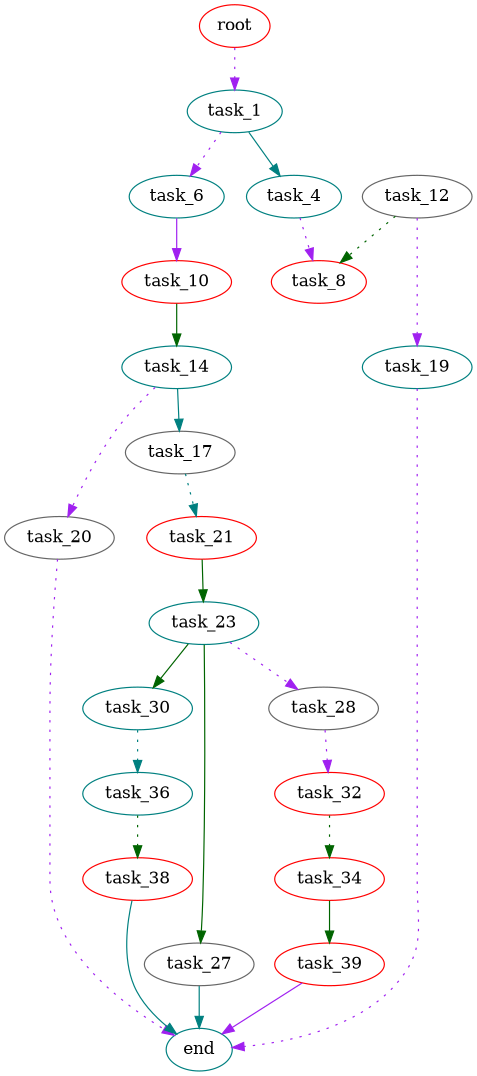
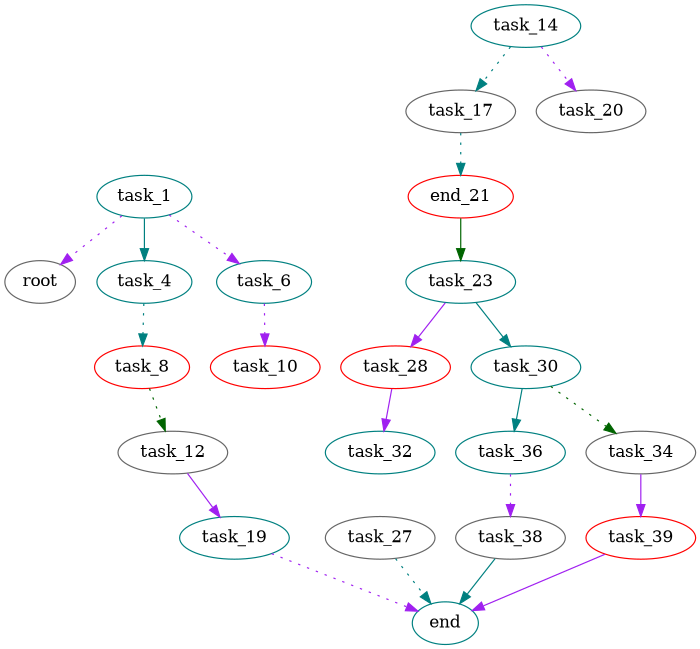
node "root": color red -> gray40
edge "root" -> "task_1": reversed
edge "task_4" -> "task_8": color purple -> teal
edge "task_6" -> "task_10": style solid -> dotted
edge "task_12" -> "task_8": reversed
edge "task_12" -> "task_19": style dotted -> solid
edge "task_10" -> "task_14": removed
edge "task_14" -> "task_17": style solid -> dotted
node "task_21": label "task_21" -> "end_21"
edge "task_23" -> "task_30": color darkgreen -> teal
edge "task_23" -> "task_28": style dotted -> solid
node "task_28": color gray40 -> red
edge "task_30" -> "task_36": style dotted -> solid
edge "task_28" -> "task_32": style dotted -> solid
edge "task_23" -> "task_27": removed
node "task_32": color red -> teal
edge "task_20" -> "end": removed
edge "task_36" -> "task_38": color darkgreen -> purple
edge "task_32" -> "task_34": now "task_30" -> "task_34"
node "task_38": color red -> gray40
node "task_34": color red -> gray40
edge "task_34" -> "task_39": color darkgreen -> purple
edge "task_27" -> "end": style solid -> dotted
